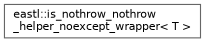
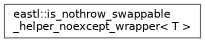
node "eastl::is_nothrow_nothrow _helper_noexcept_wrapper< T >": label "eastl::is_nothrow_nothrow _helper_noexcept_wrapper< T >" -> "eastl::is_nothrow_swappable _helper_noexcept_wrapper< T >"
